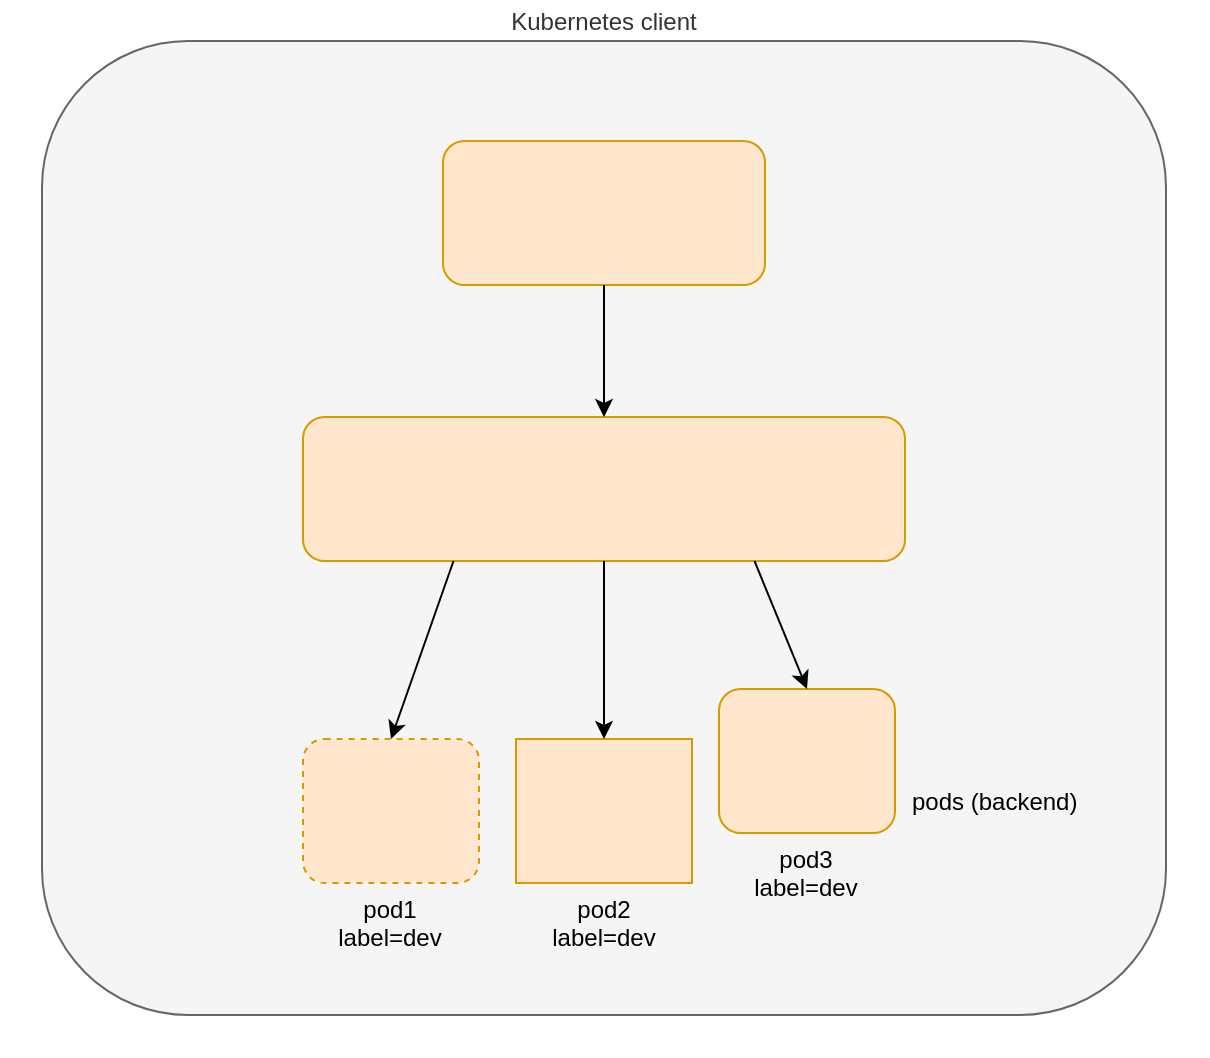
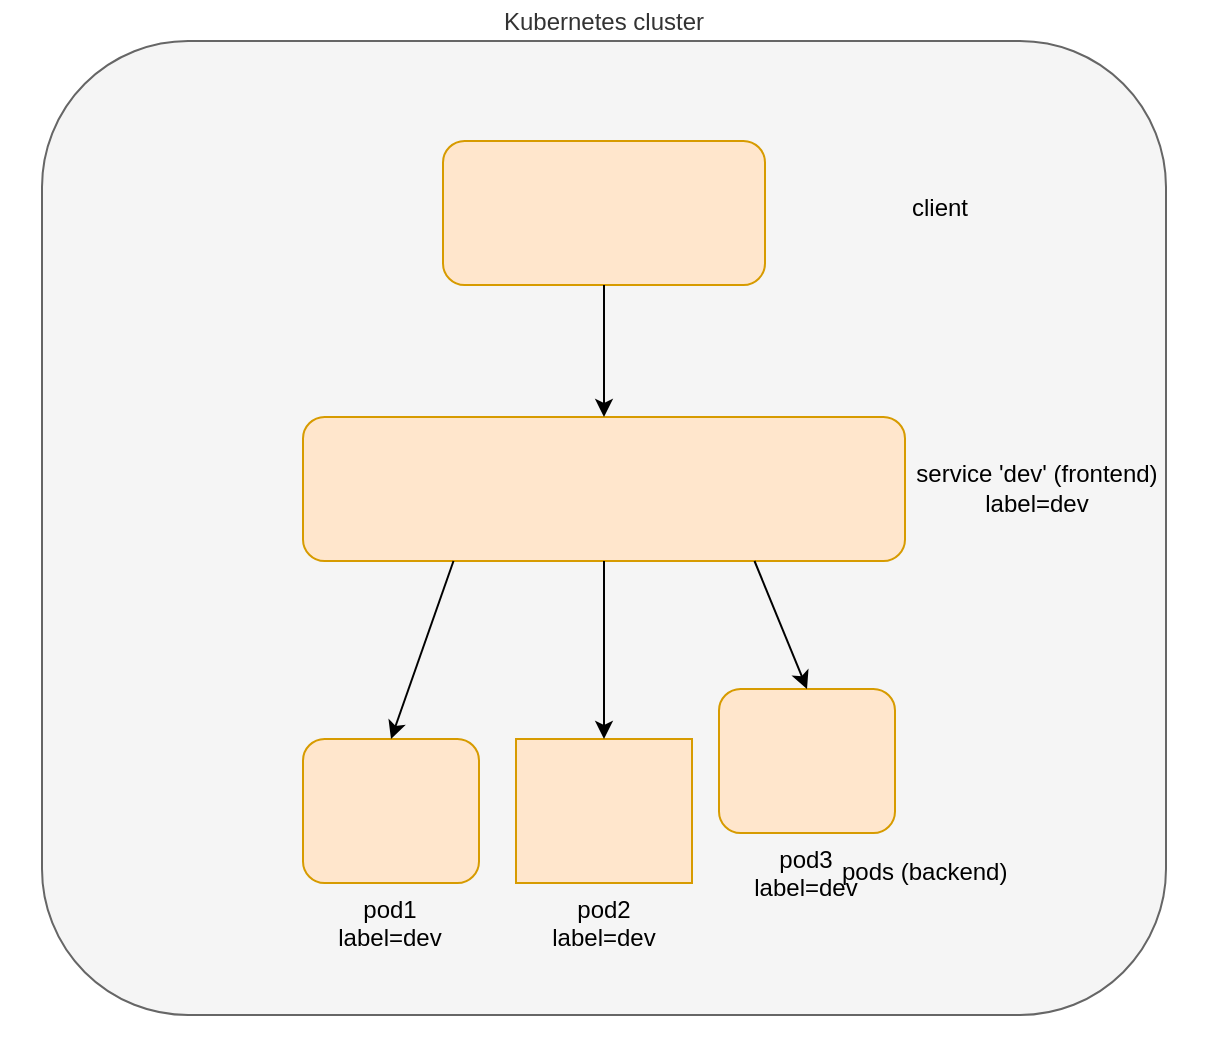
node "Kubernetes client": label "Kubernetes client" -> "Kubernetes cluster"
node "client": added
node "service 'dev' (frontend)label=dev": added
node "pods (backend)": moved (1001, 797) -> (931, 867)
node "pod1 label=dev": style dashed -> solid
